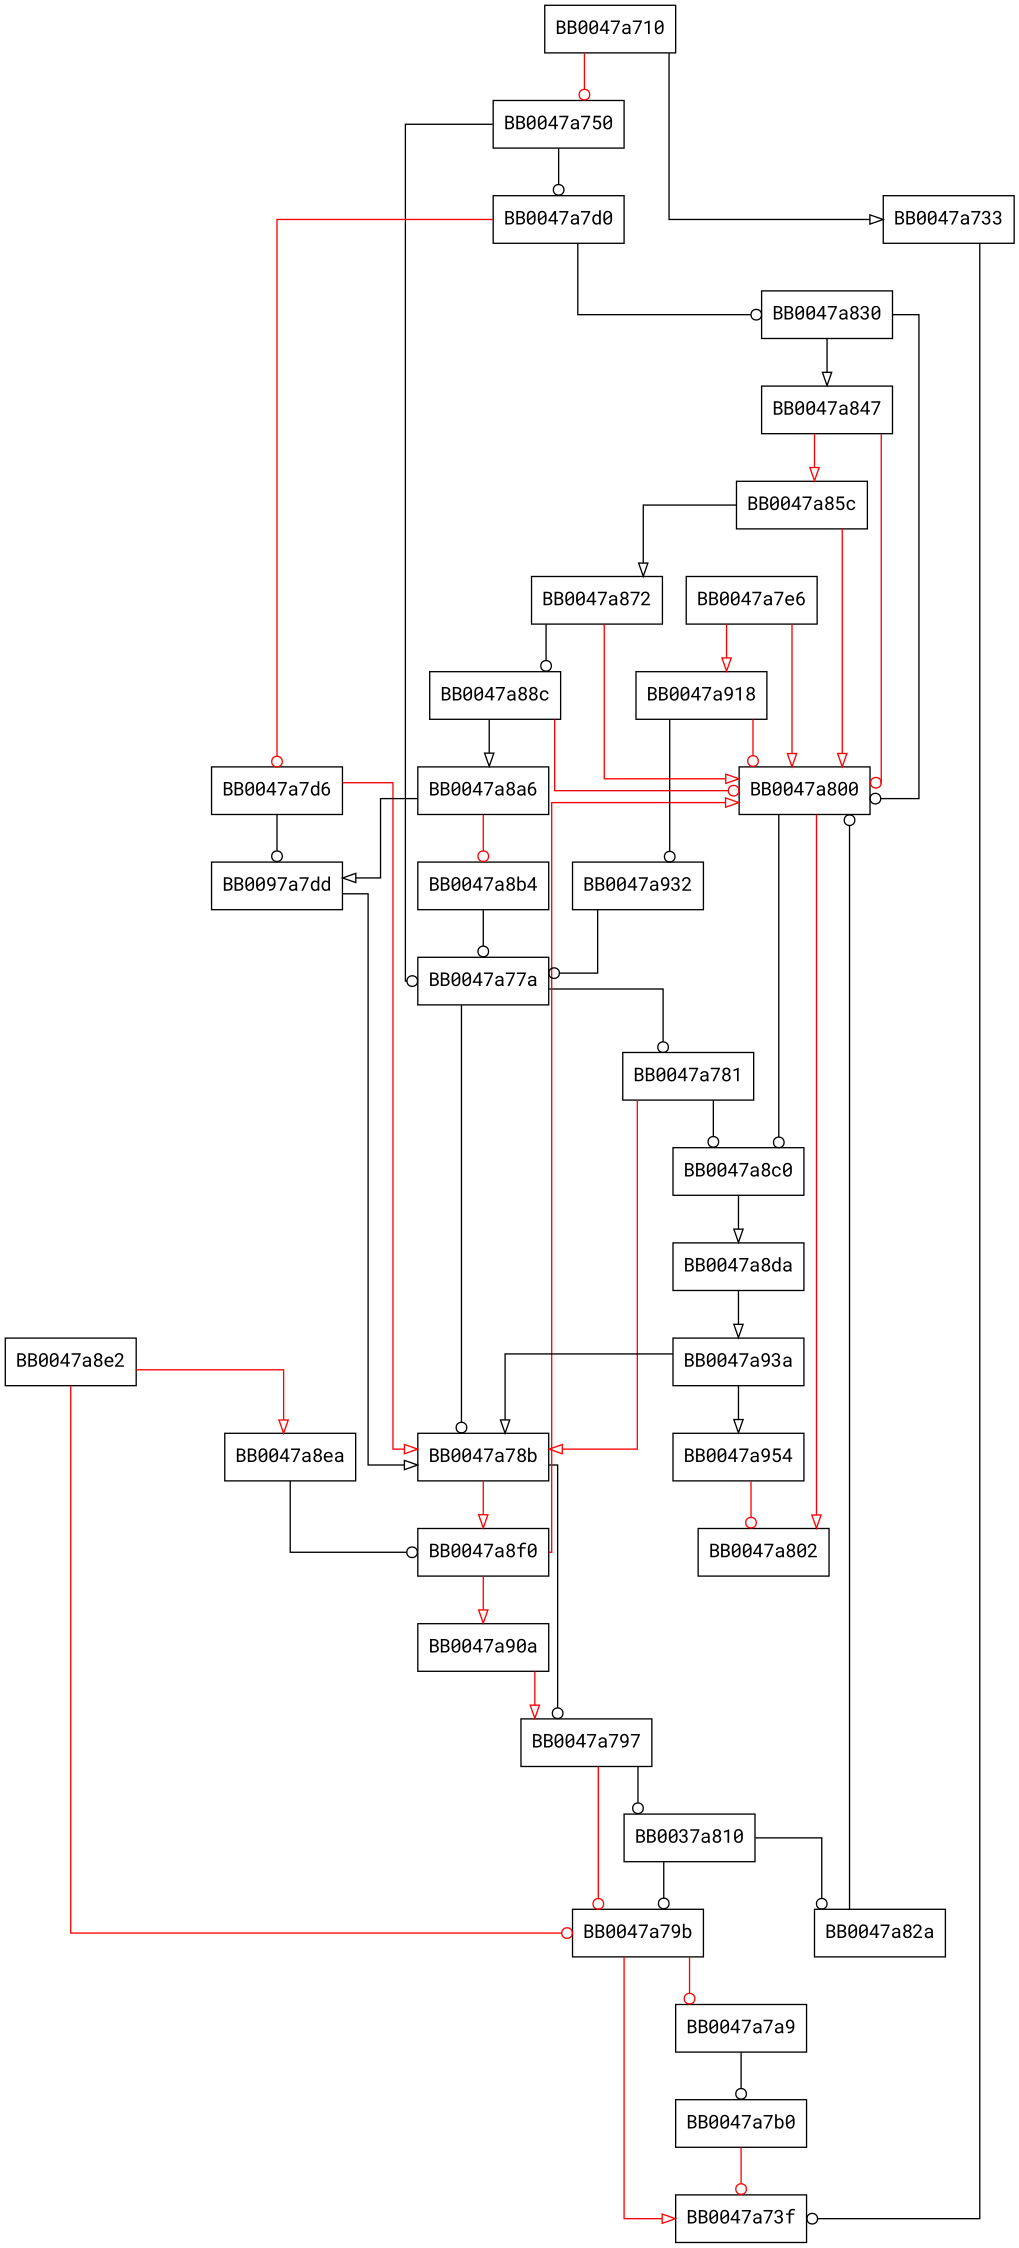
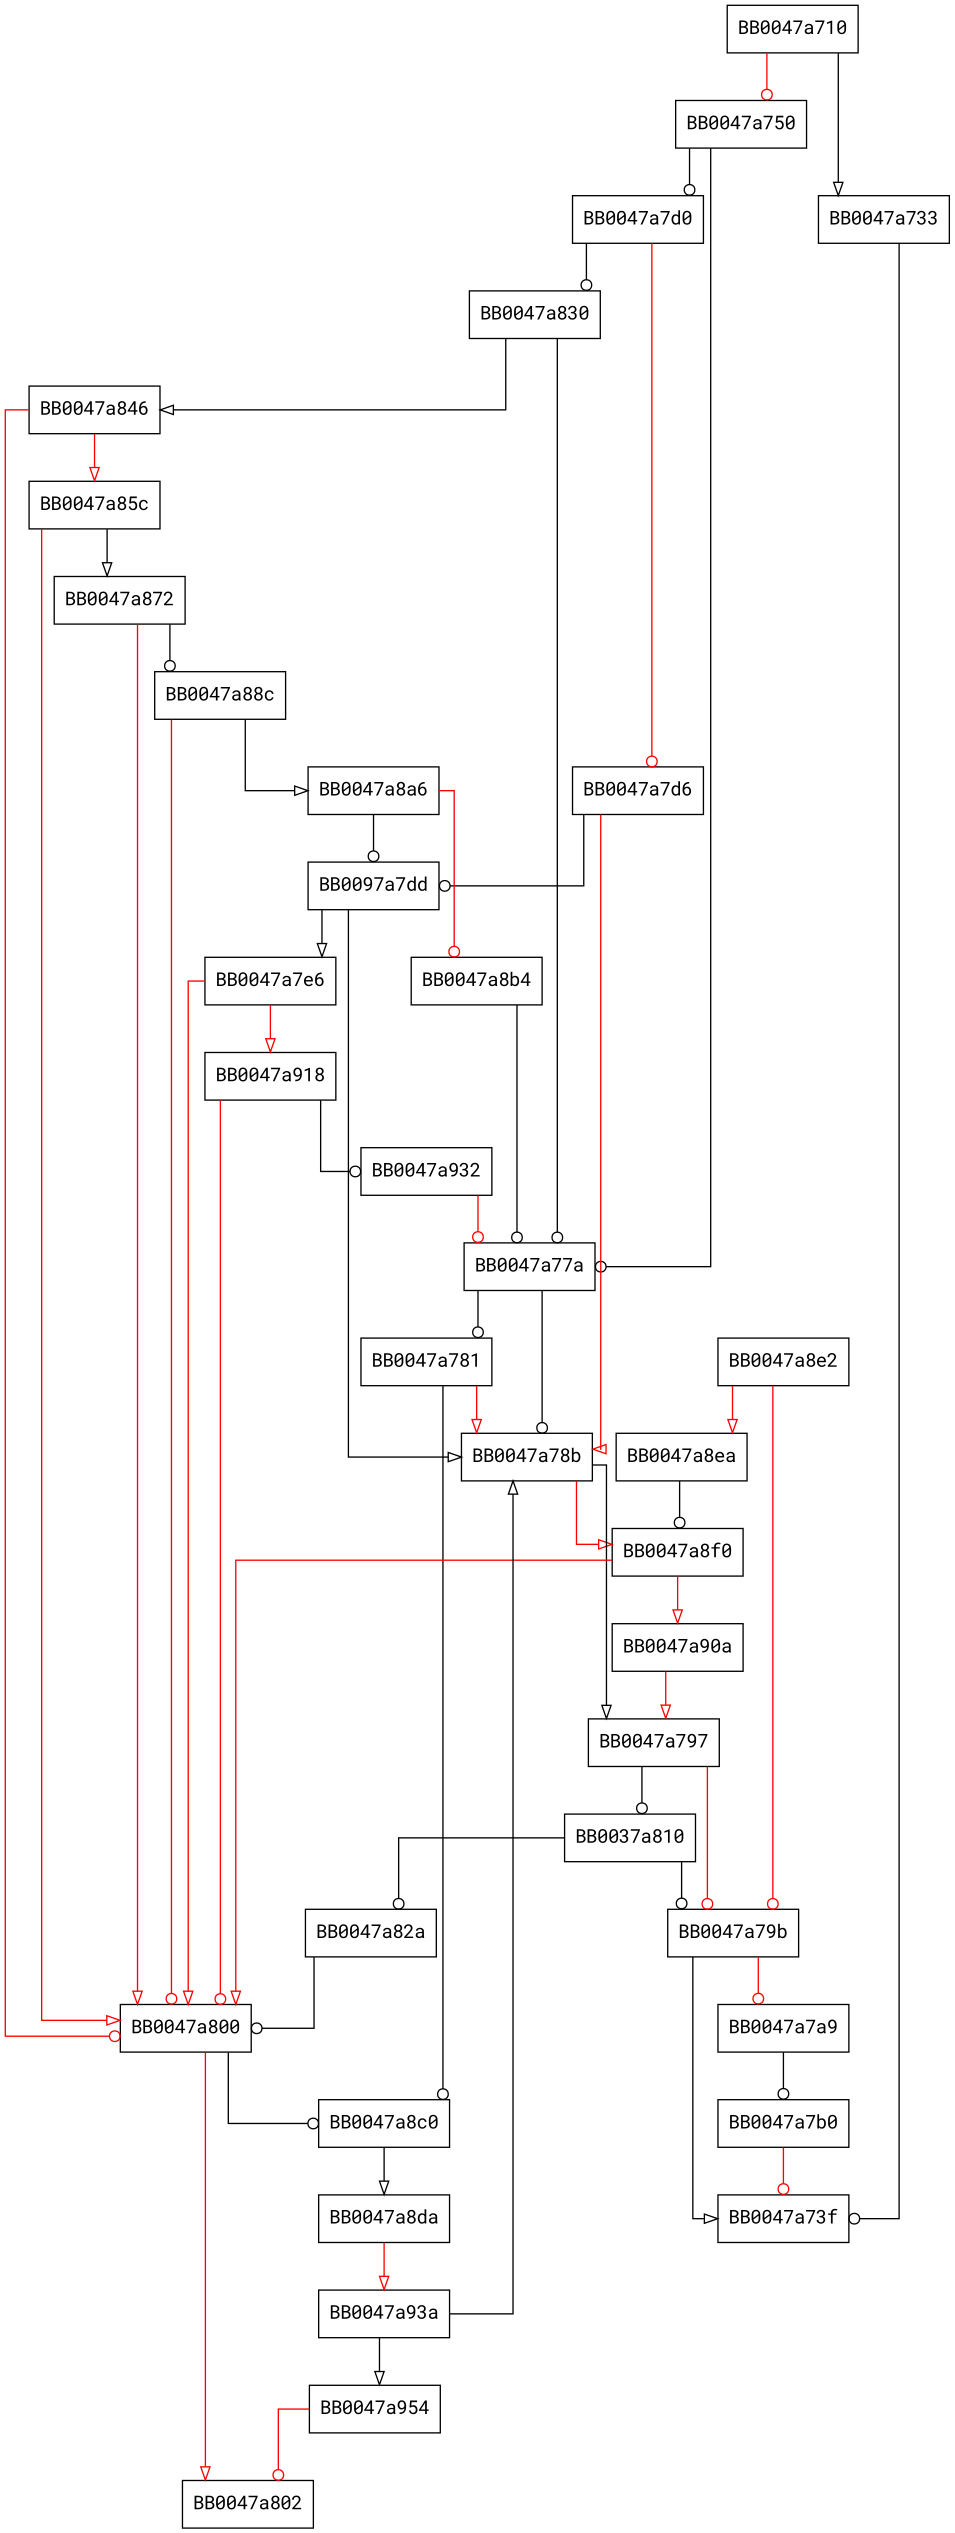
node "BB0047a847": label "BB0047a847" -> "BB0047a846"
edge "BB0047a830" -> "BB0047a800": now "BB0047a830" -> "BB0047a77a"
edge "BB0047a8a6" -> "BB0097a7dd": arrowhead onormal -> odot
edge "BB0097a7dd" -> "BB0047a7e6": added
edge "BB0047a932" -> "BB0047a77a": color black -> red
edge "BB0047a8da" -> "BB0047a93a": color black -> red
edge "BB0047a78b" -> "BB0047a797": arrowhead odot -> onormal
edge "BB0047a79b" -> "BB0047a73f": color red -> black
